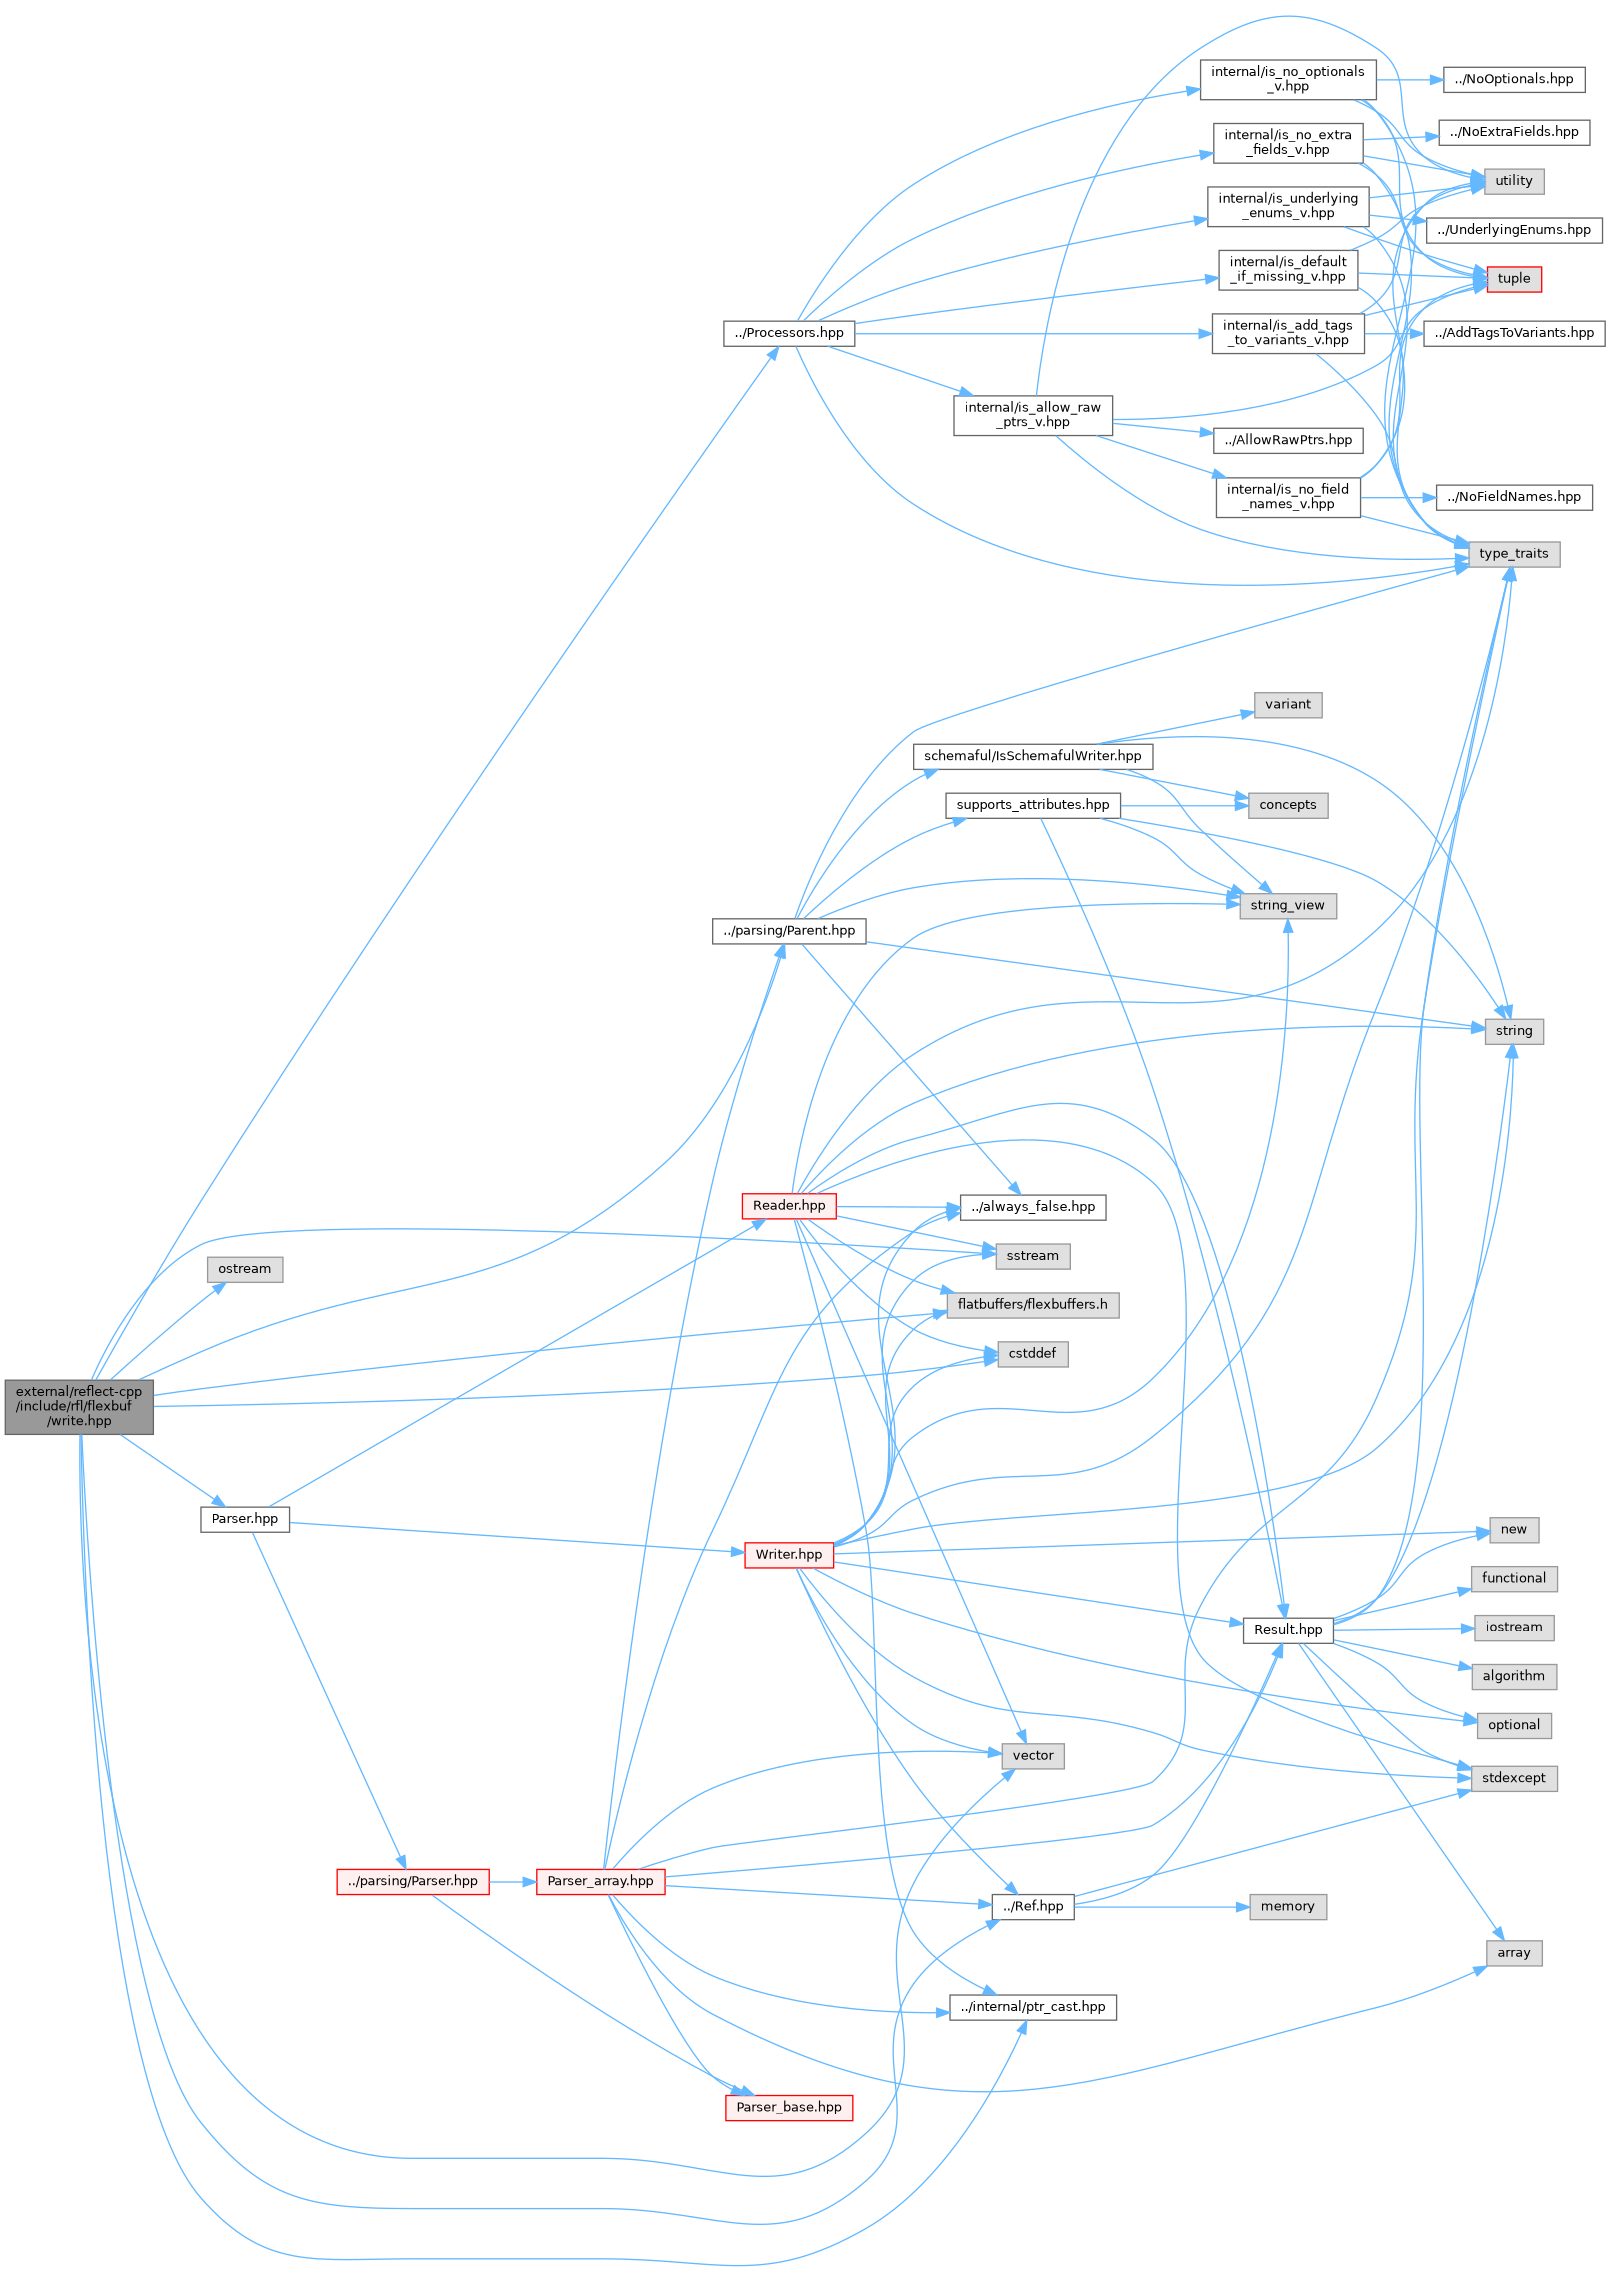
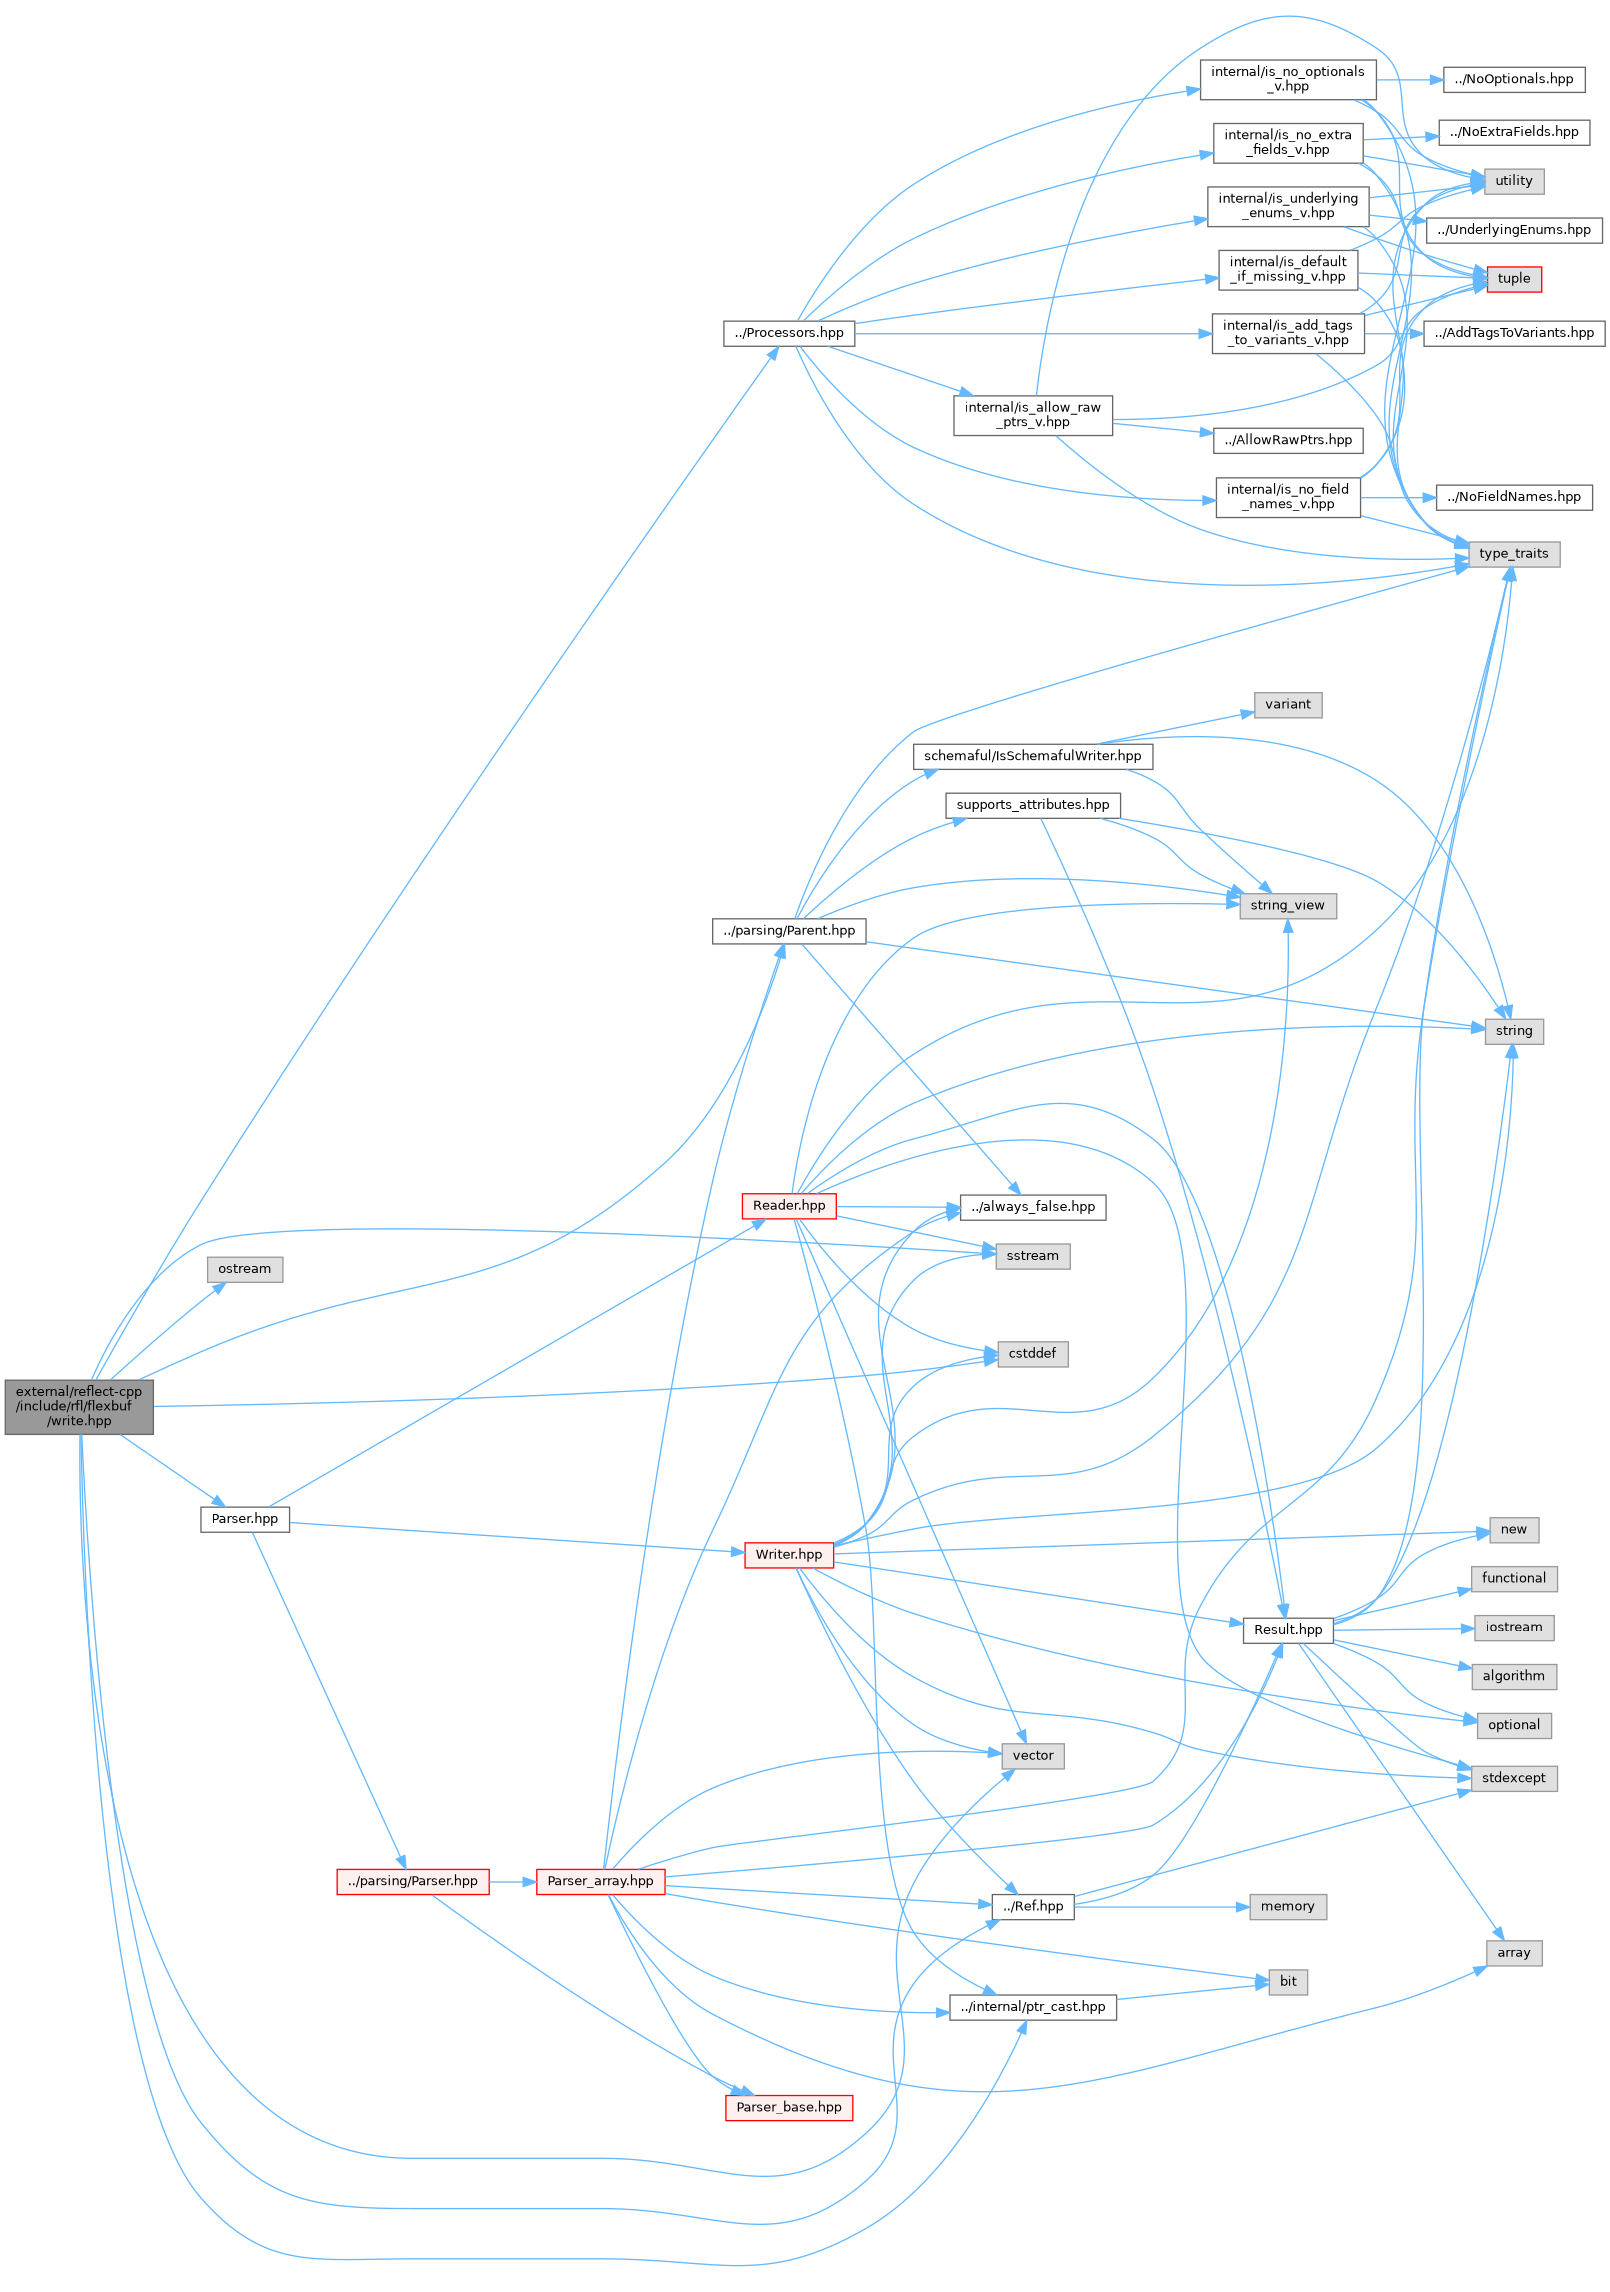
edge "internal/is_allow_raw _ptrs_v.hpp" -> "internal/is_no_field _names_v.hpp": now "../Processors.hpp" -> "internal/is_no_field _names_v.hpp"
node "concepts": removed
node "flatbuffers/flexbuffers.h": removed
node "bit": added
